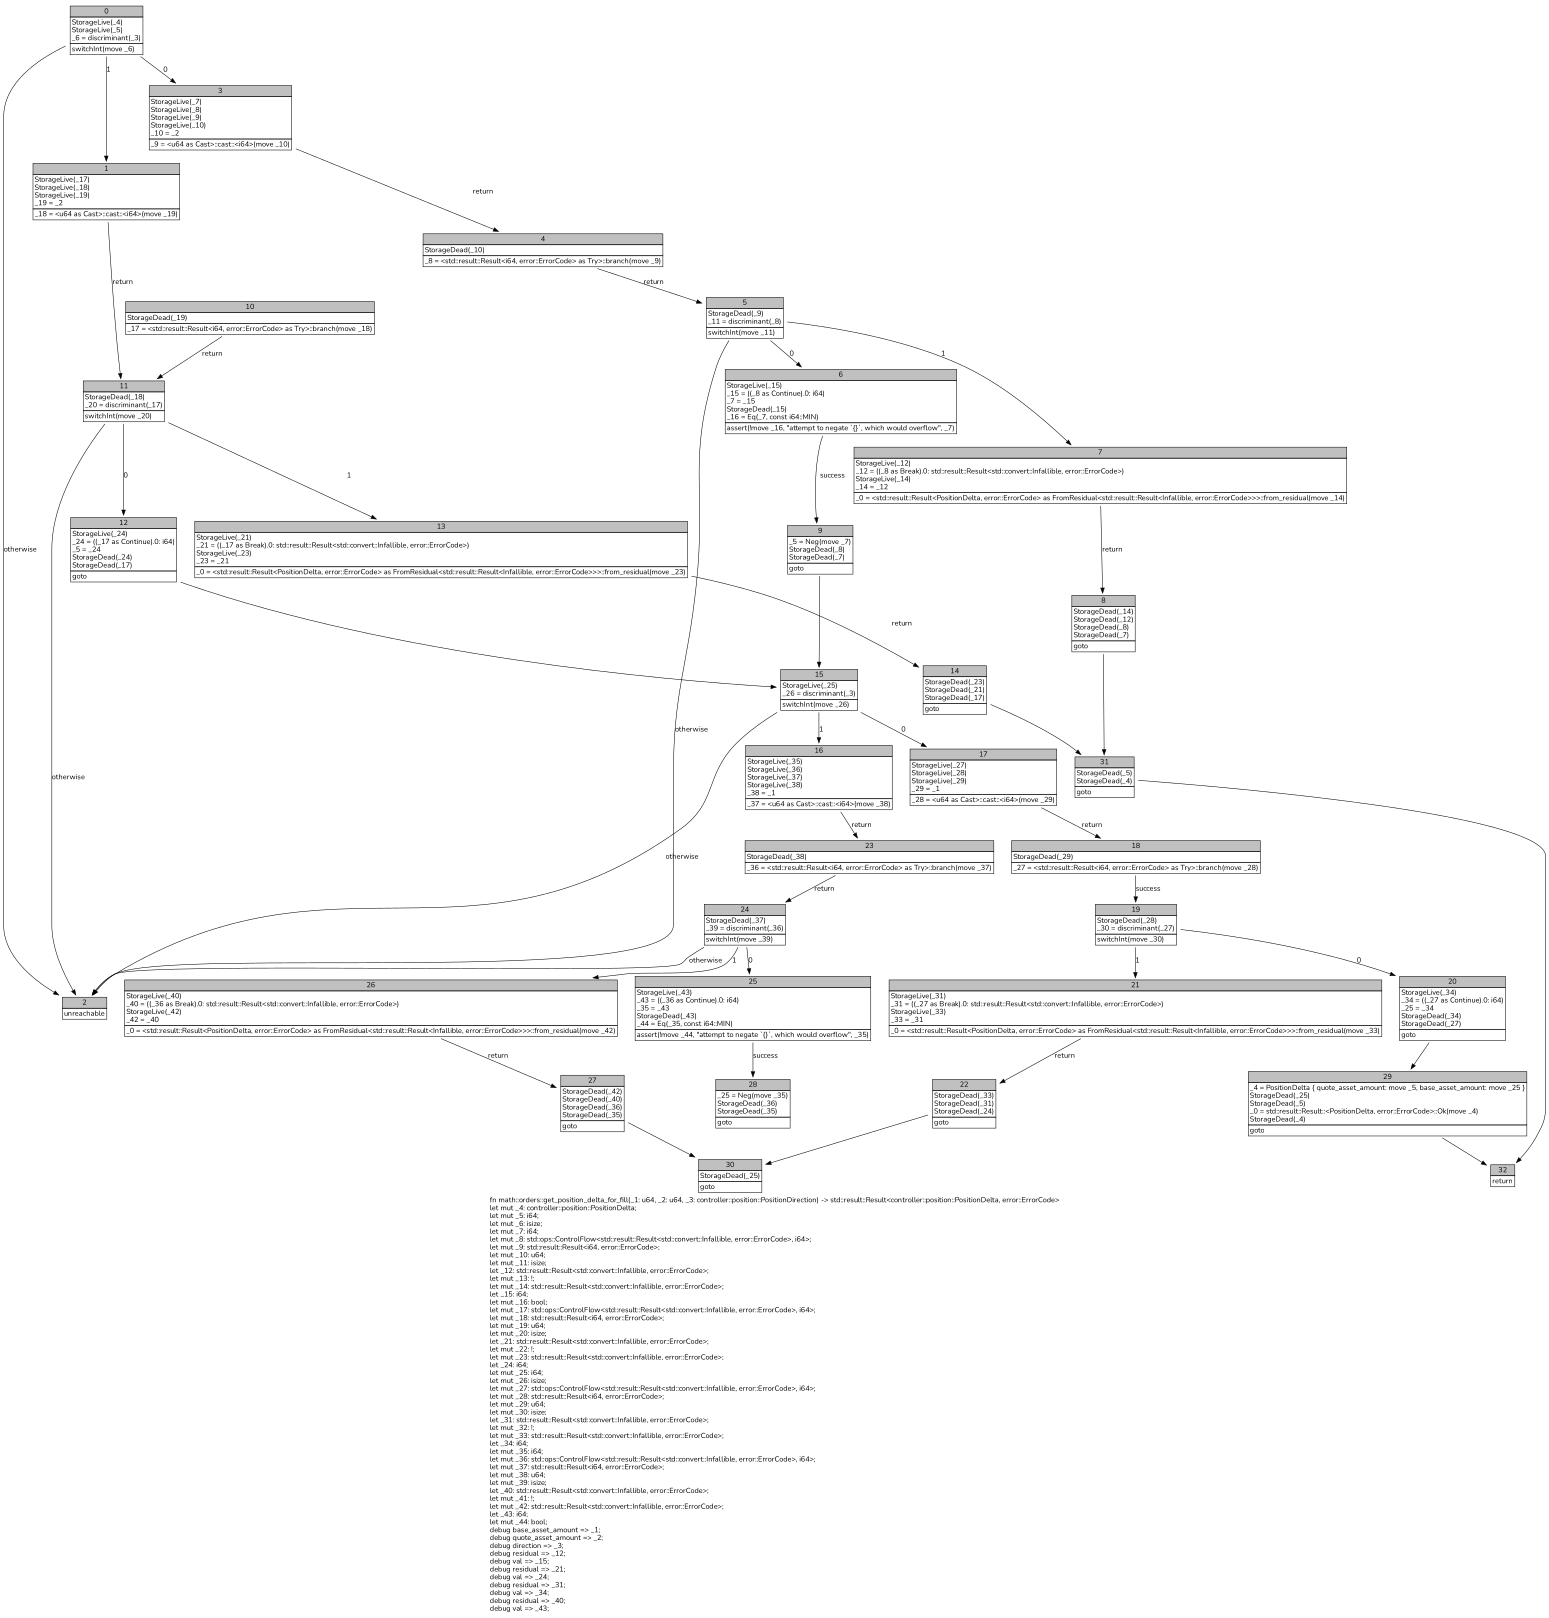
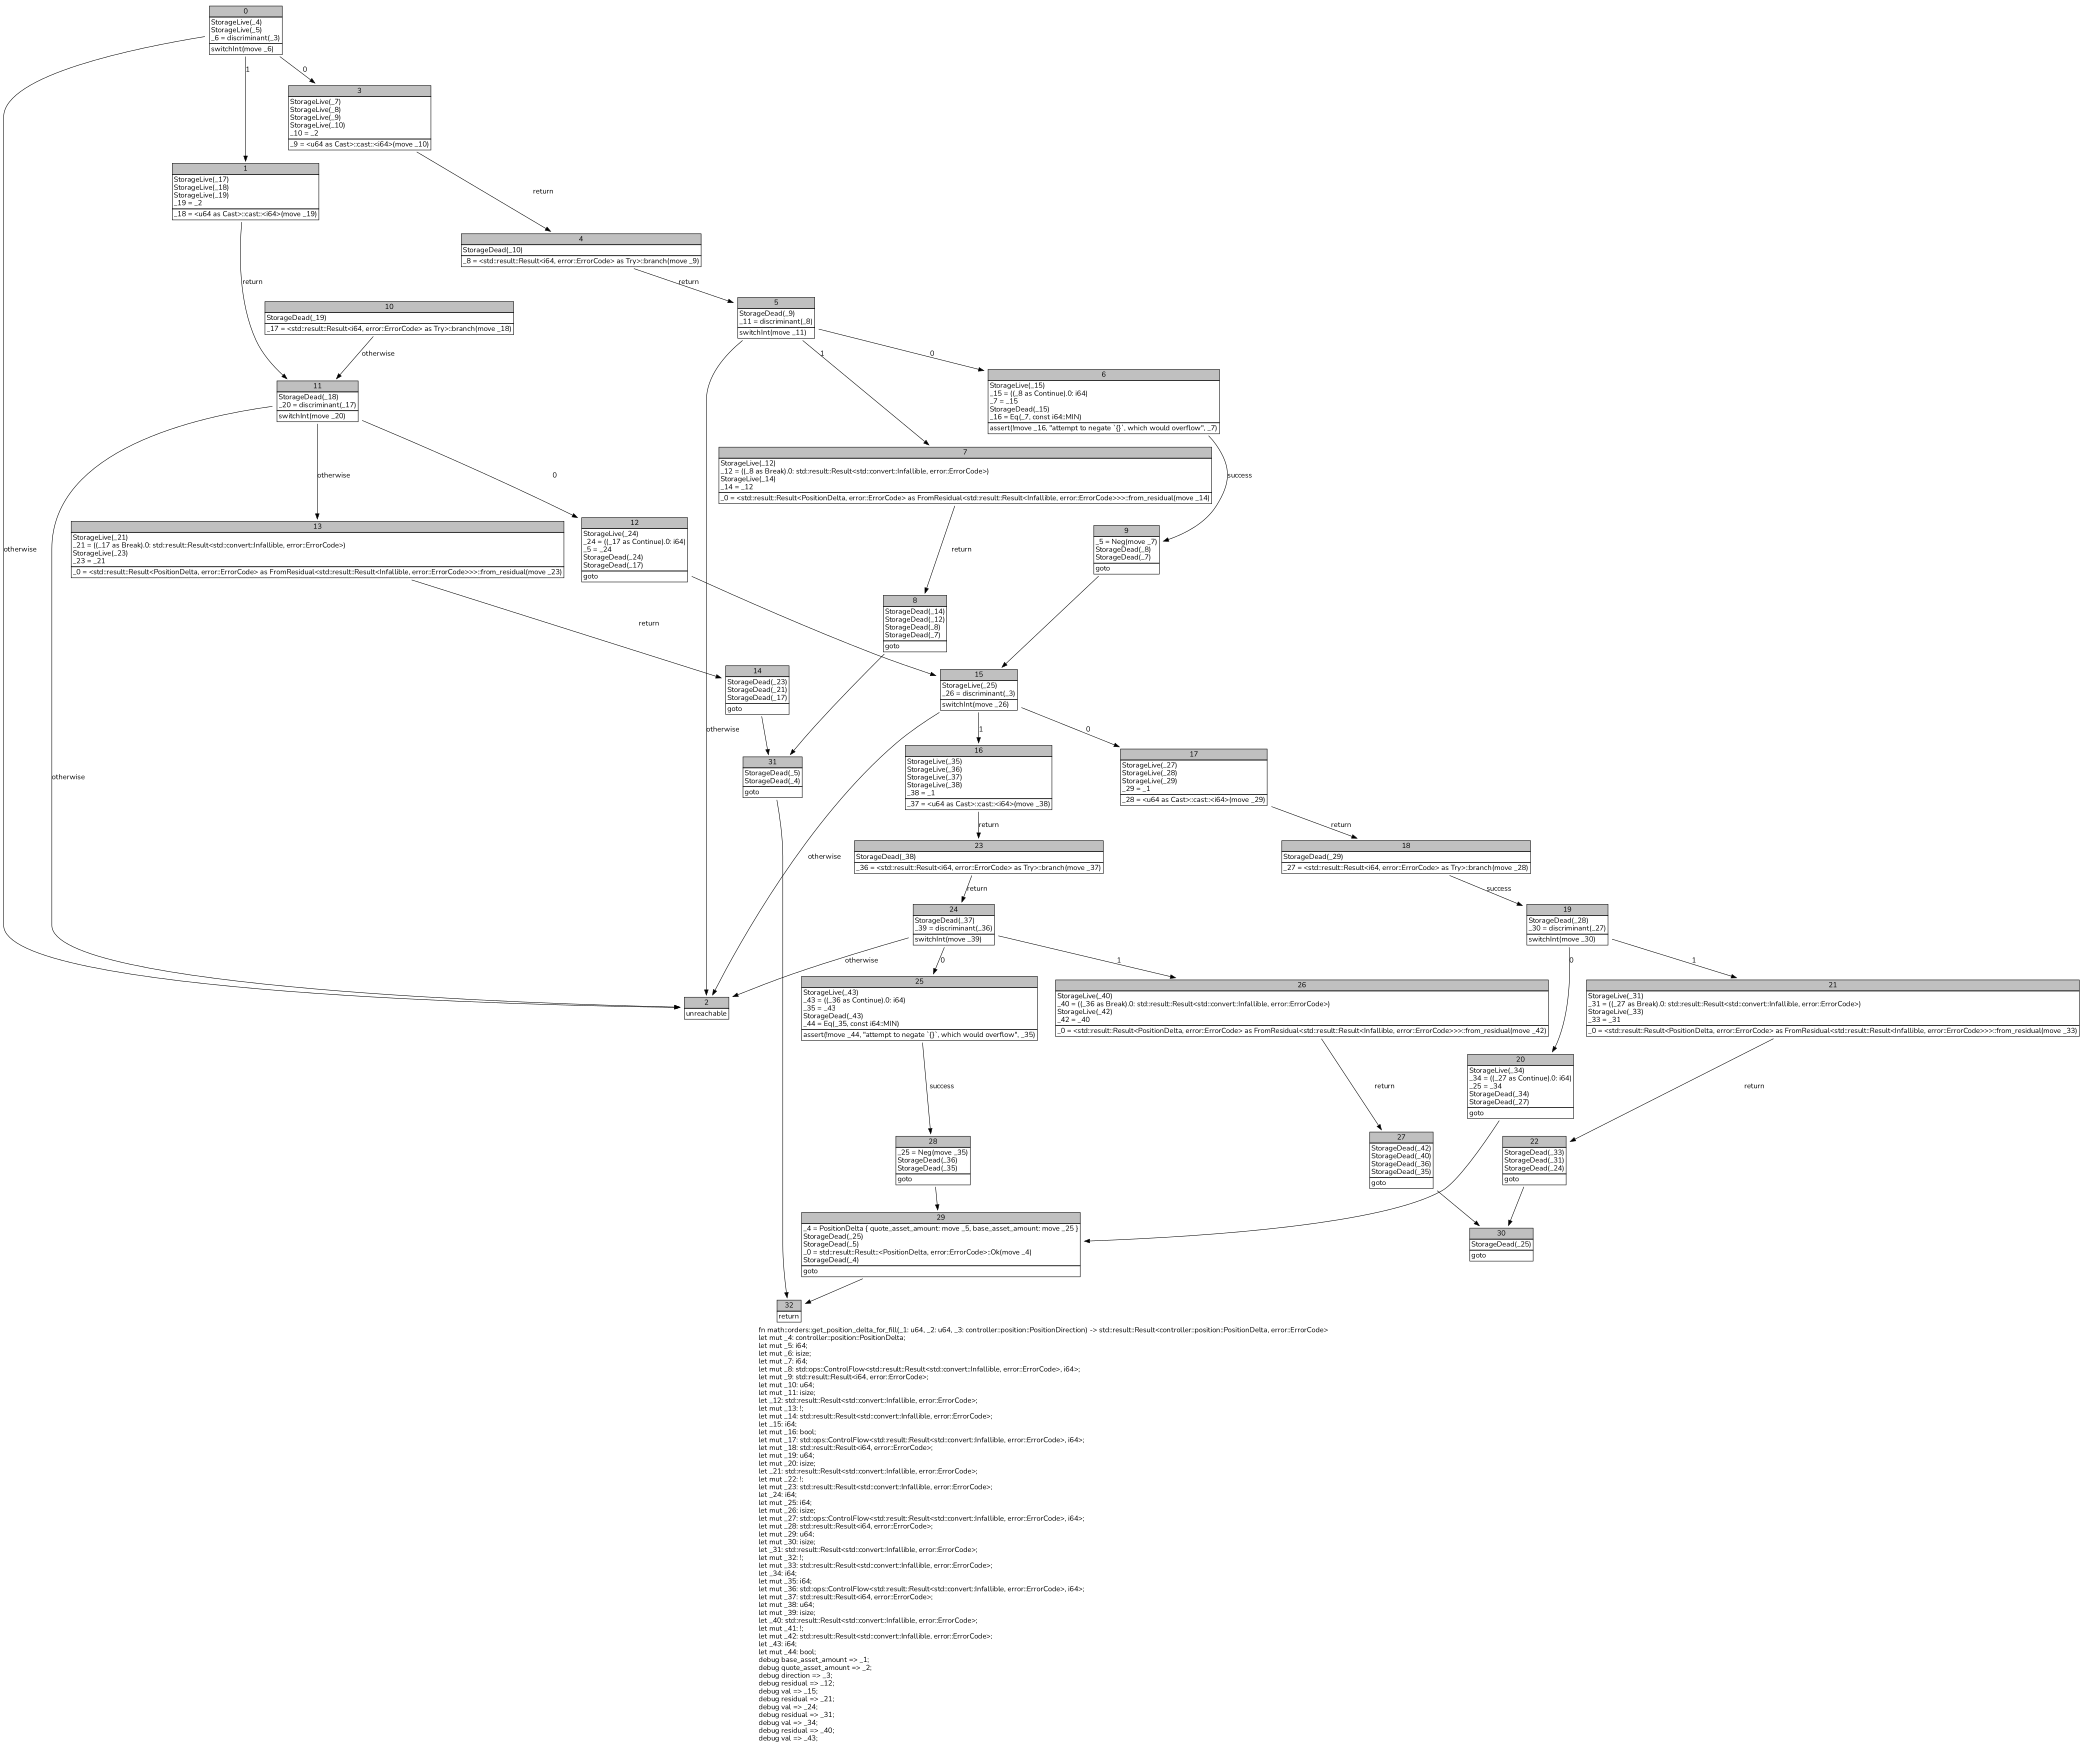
edge "10" -> "11": label "return" -> "otherwise"
edge "11" -> "13": label "1" -> "otherwise"
edge "28" -> "29": added
